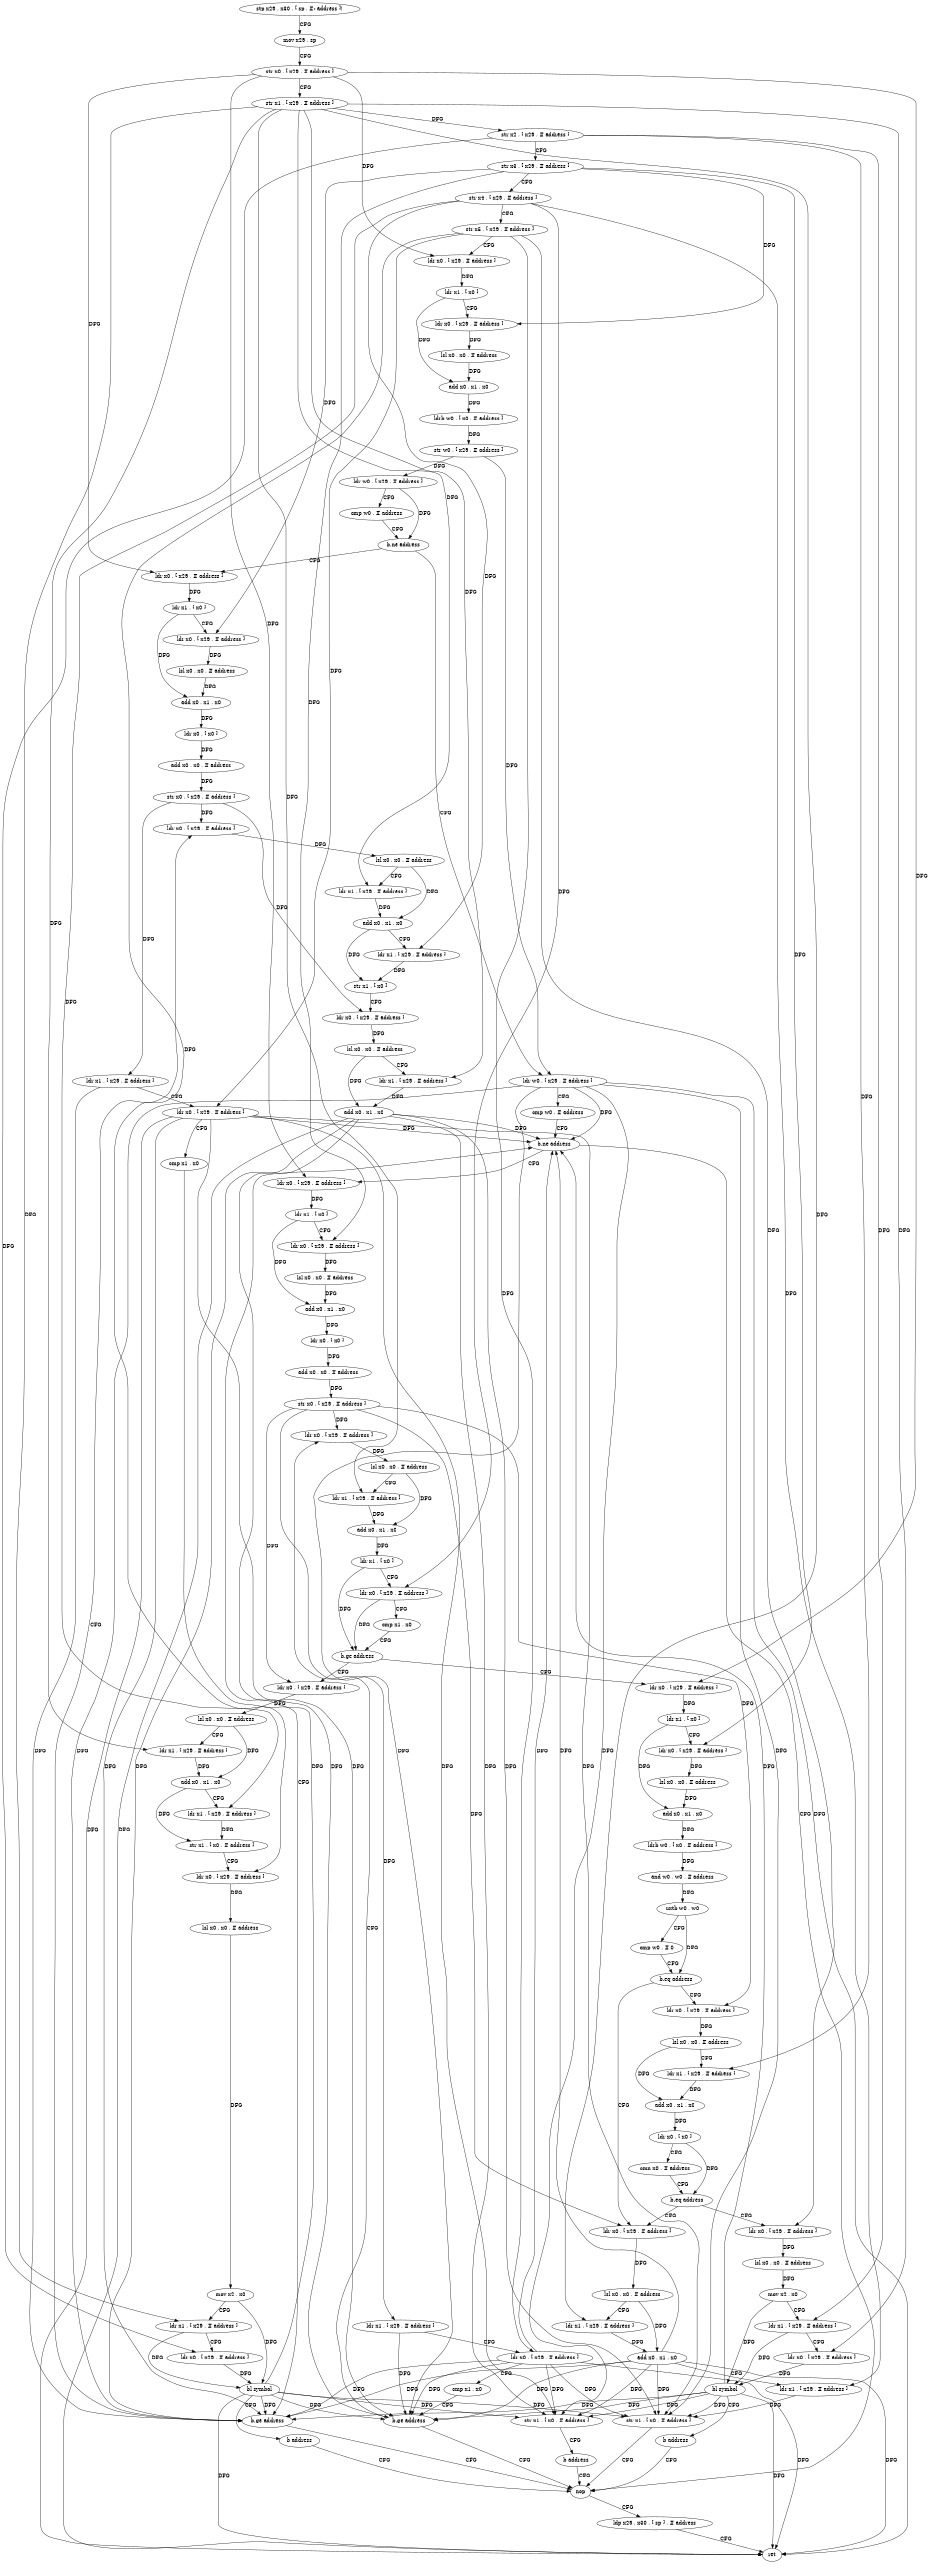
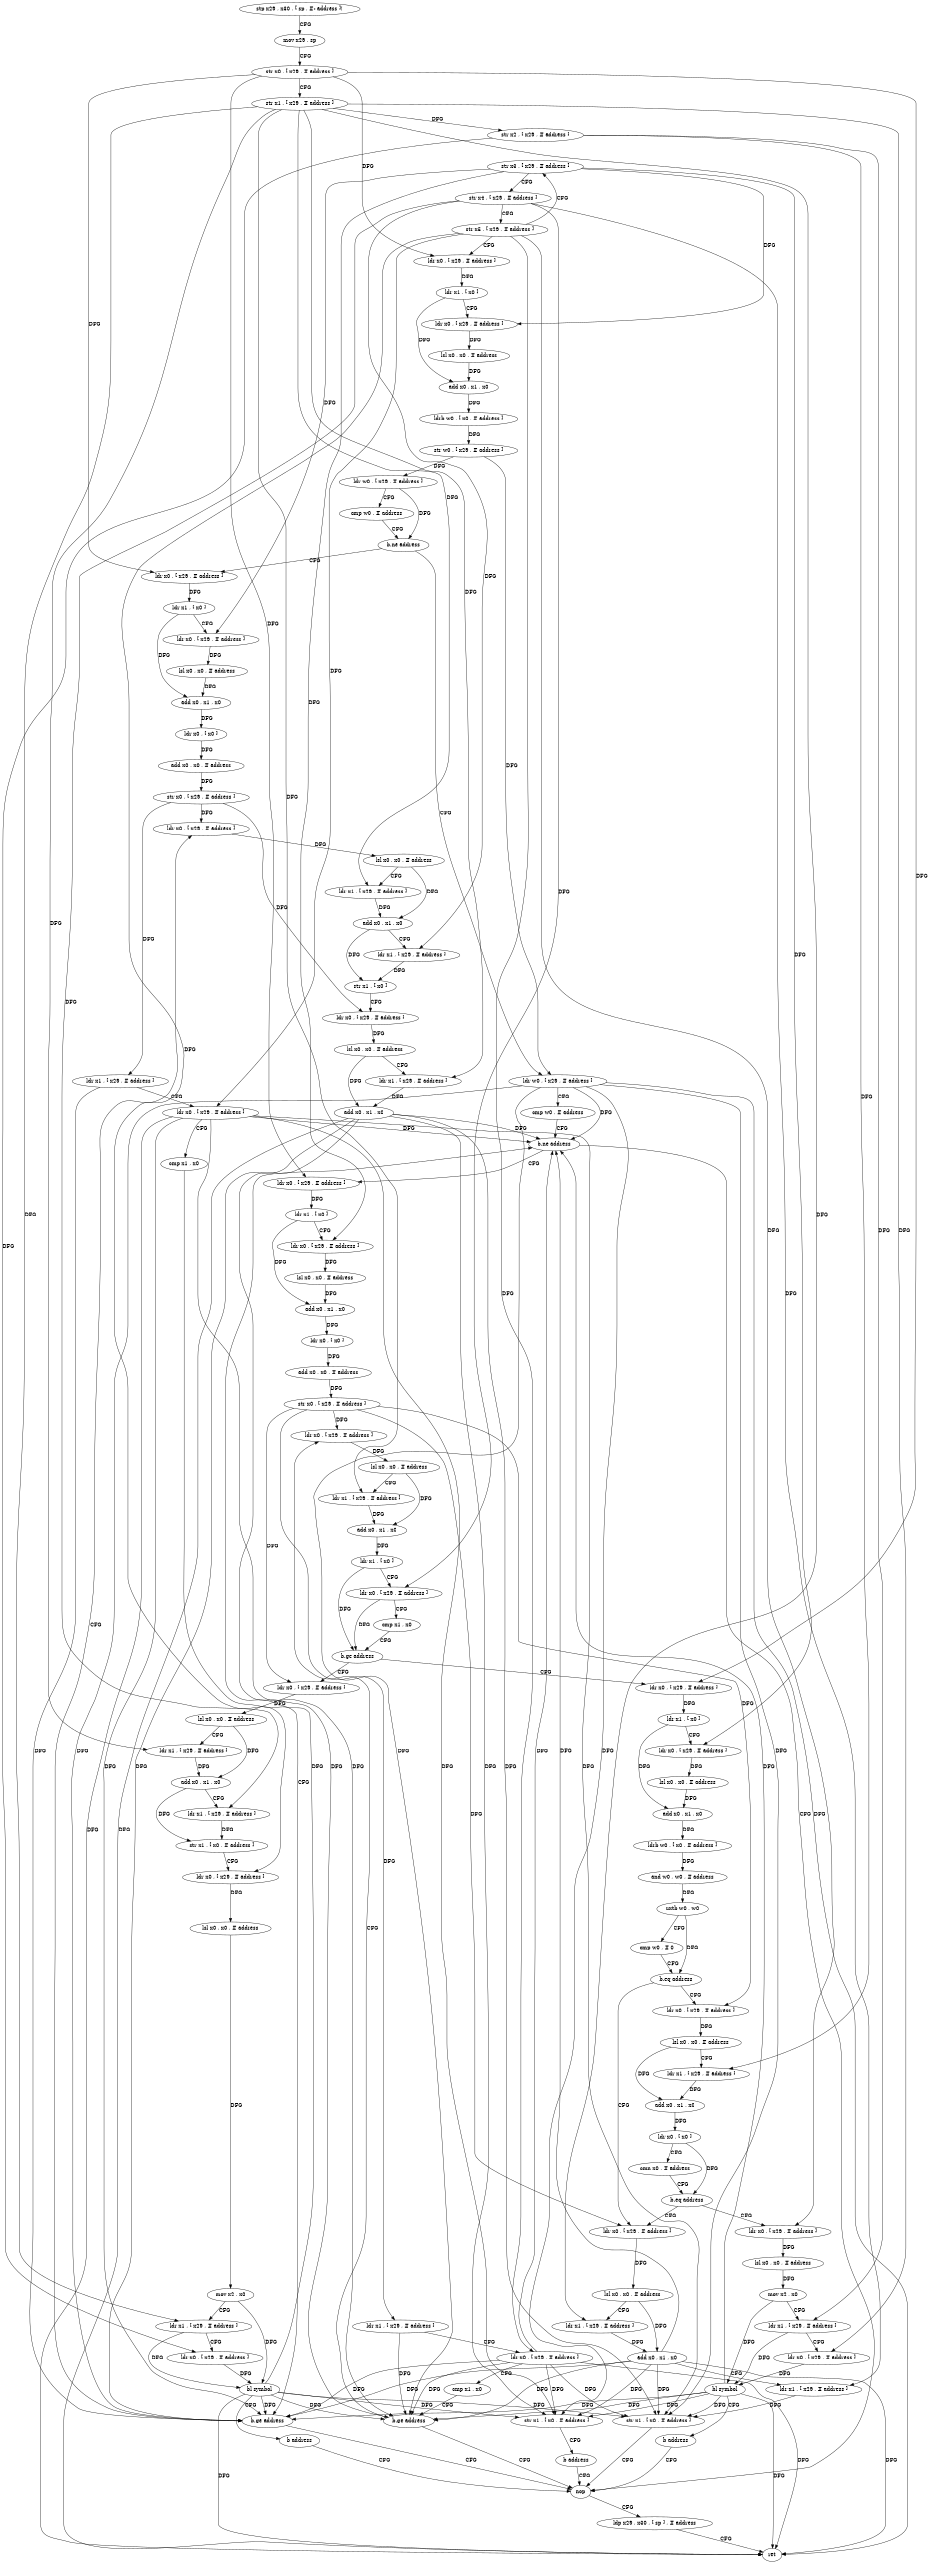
edge "str x2 , [ x29 , # address ]" -> "str x3 , [ x29 , # address ]": now "str x5 , [ x29 , # address ]" -> "str x3 , [ x29 , # address ]"
